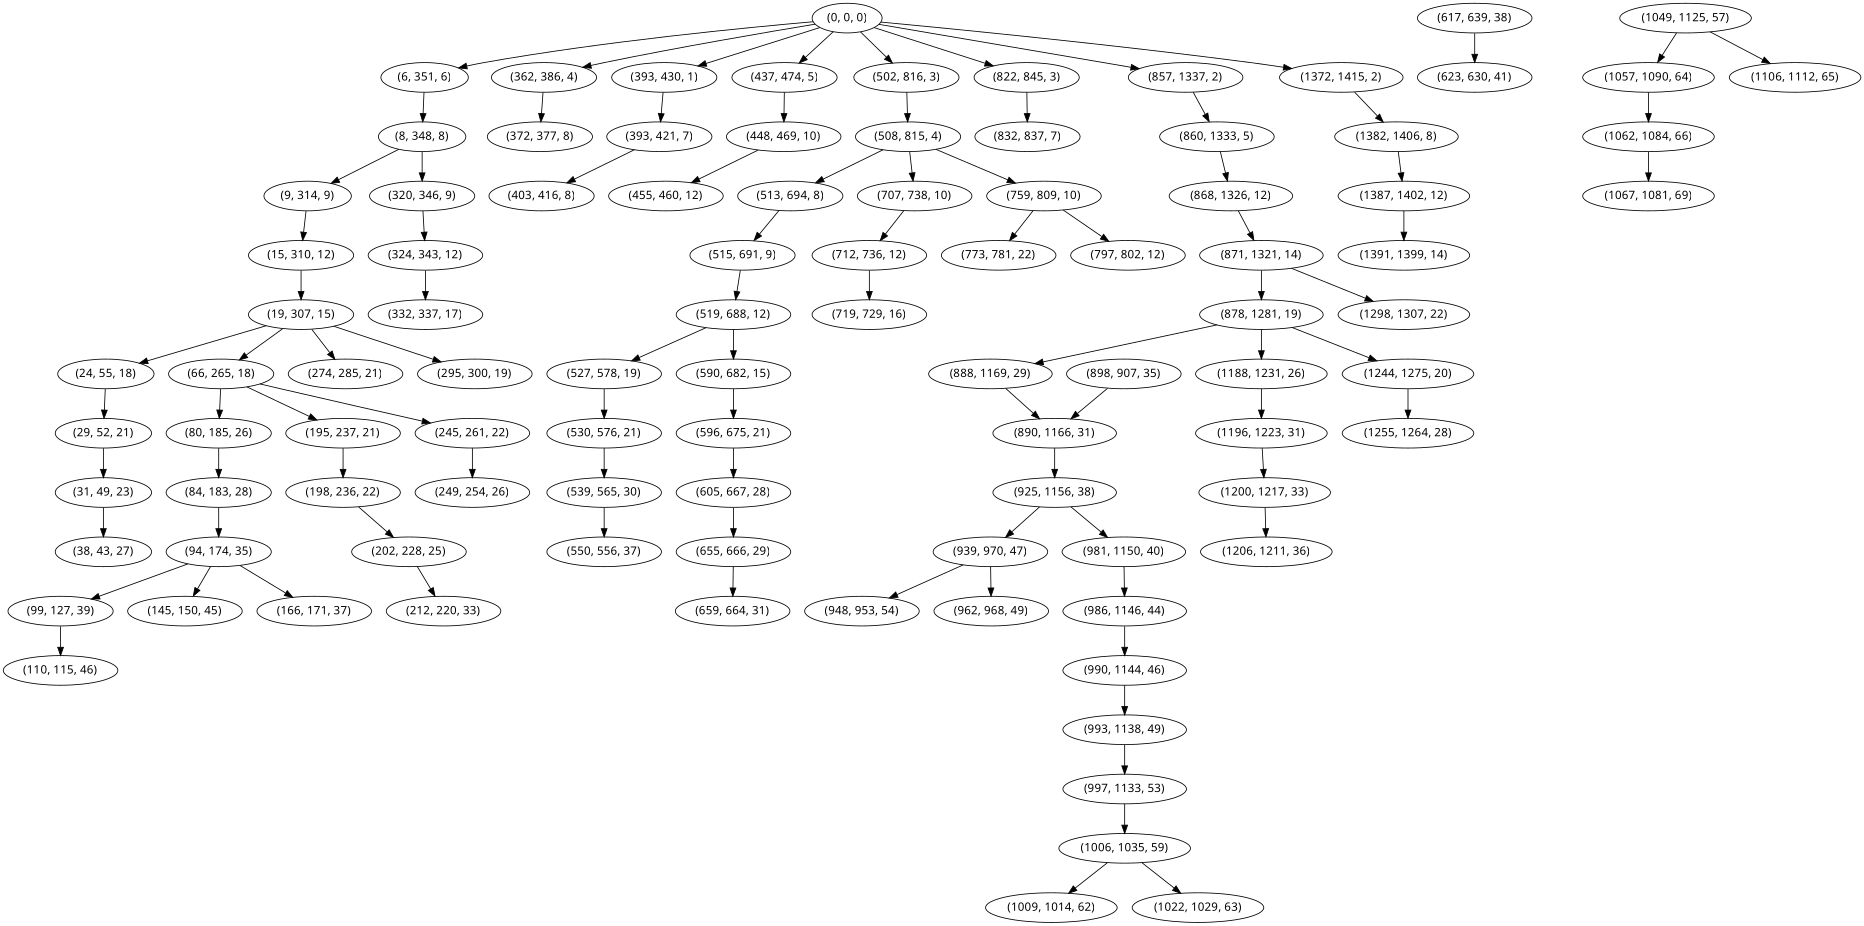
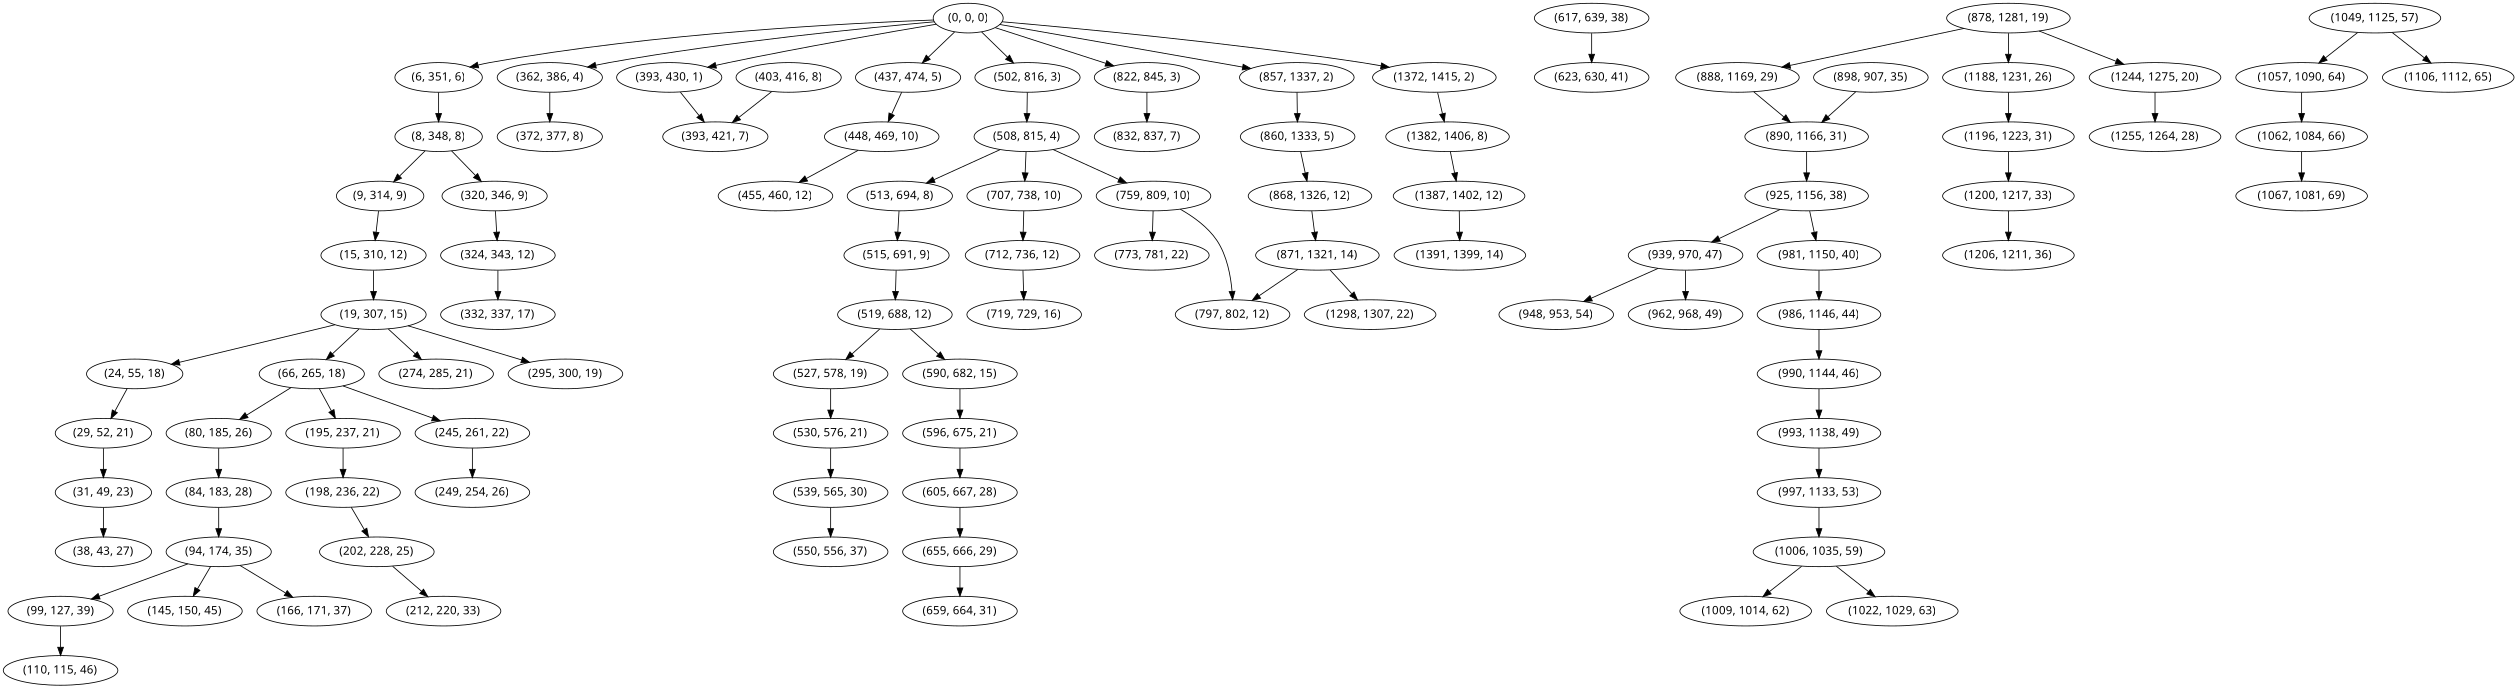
edge "(393, 421, 7)" -> "(403, 416, 8)": reversed
edge "(871, 1321, 14)" -> "(878, 1281, 19)": now "(871, 1321, 14)" -> "(797, 802, 12)"
